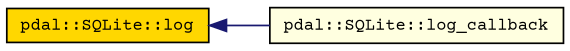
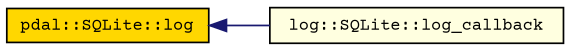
node "pdal::SQLite::log_callback": label "pdal::SQLite::log_callback" -> "log::SQLite::log_callback"
